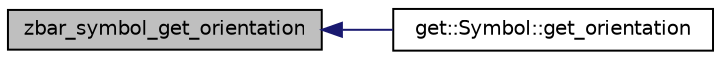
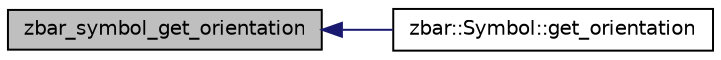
node "get::Symbol::get_orientation": label "get::Symbol::get_orientation" -> "zbar::Symbol::get_orientation"
